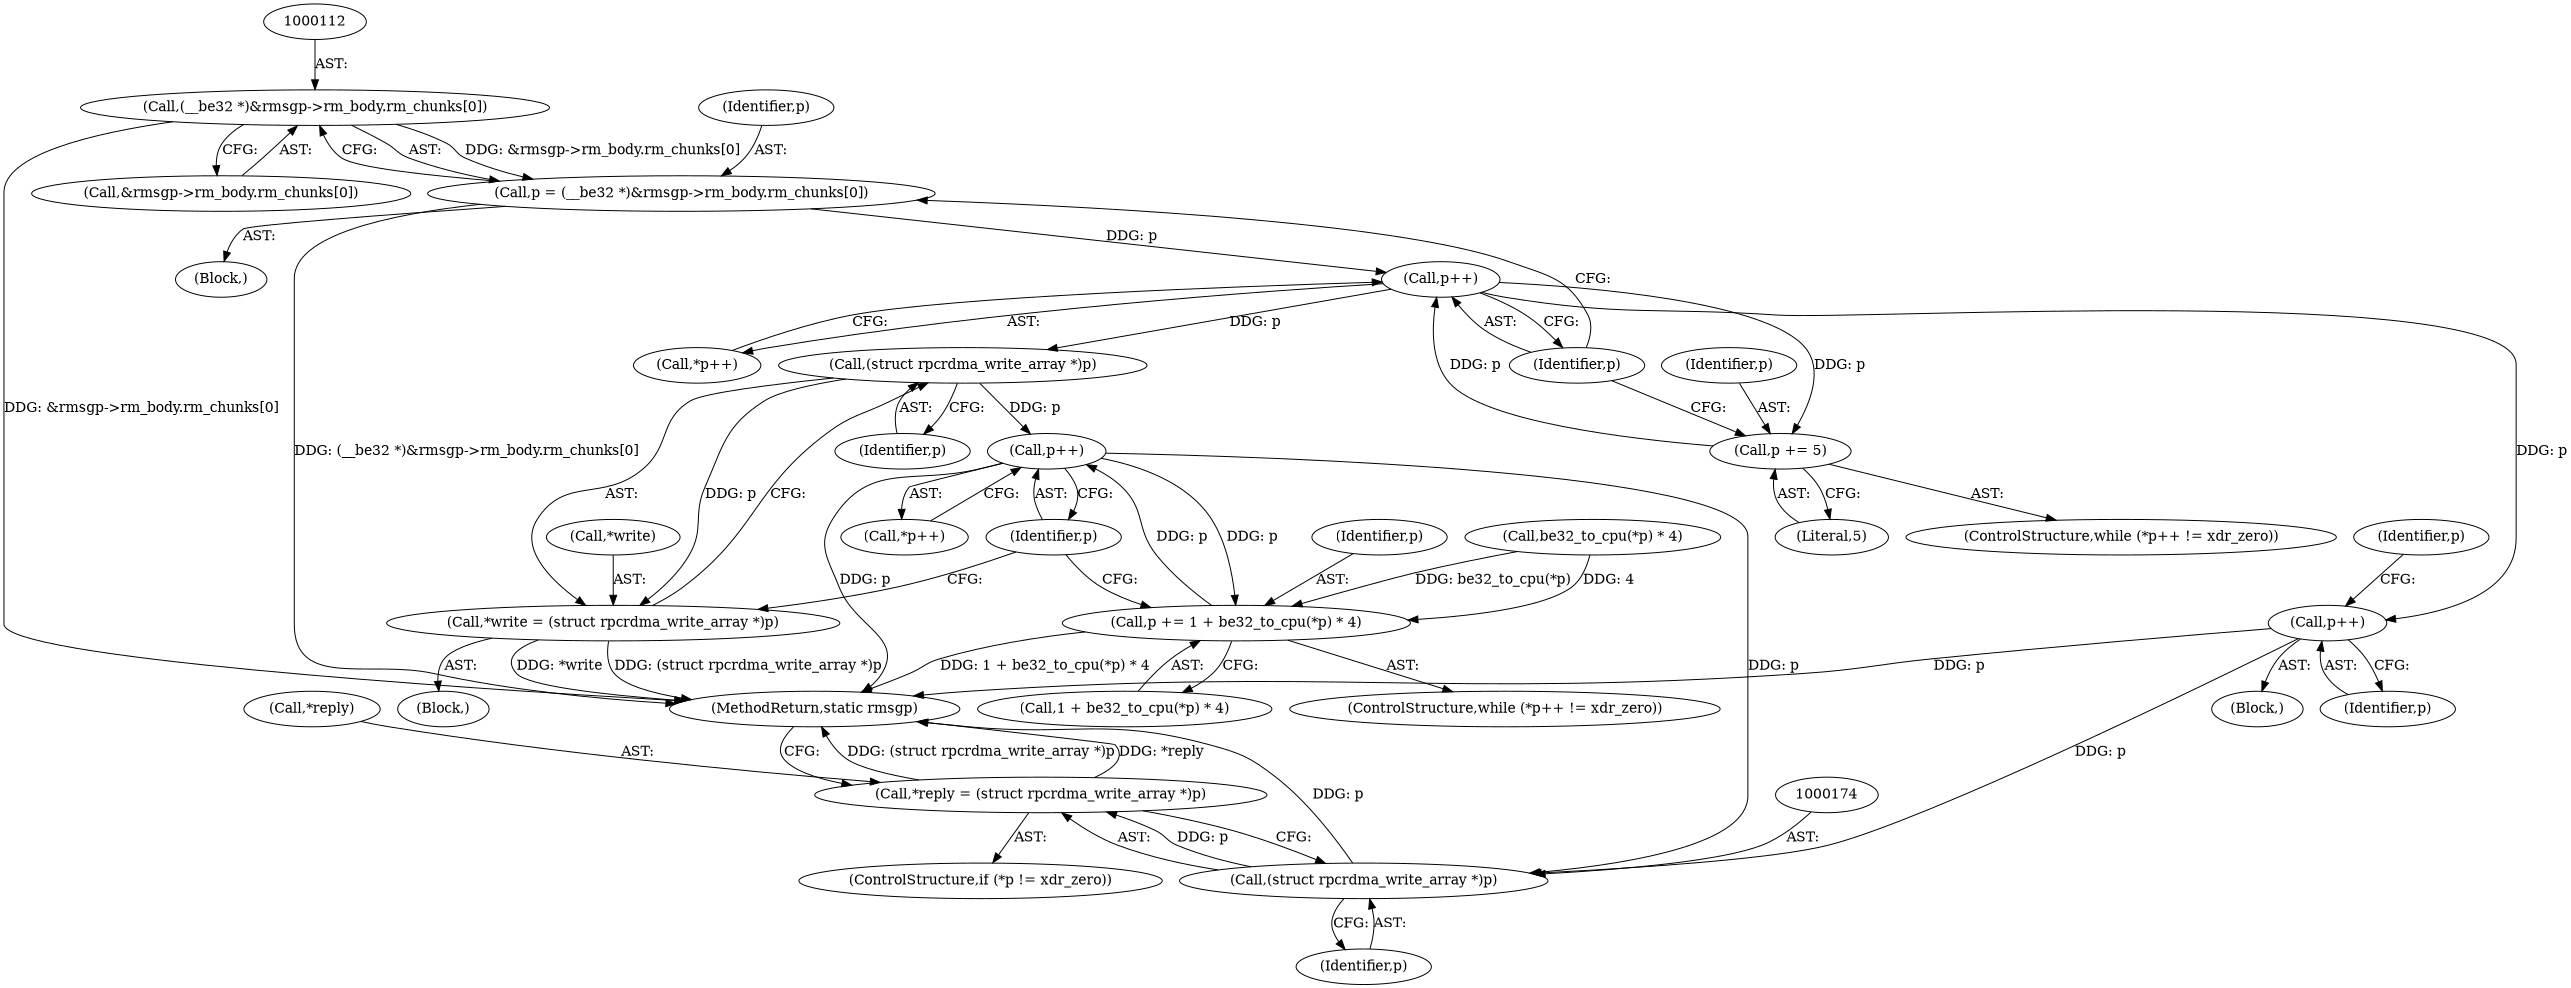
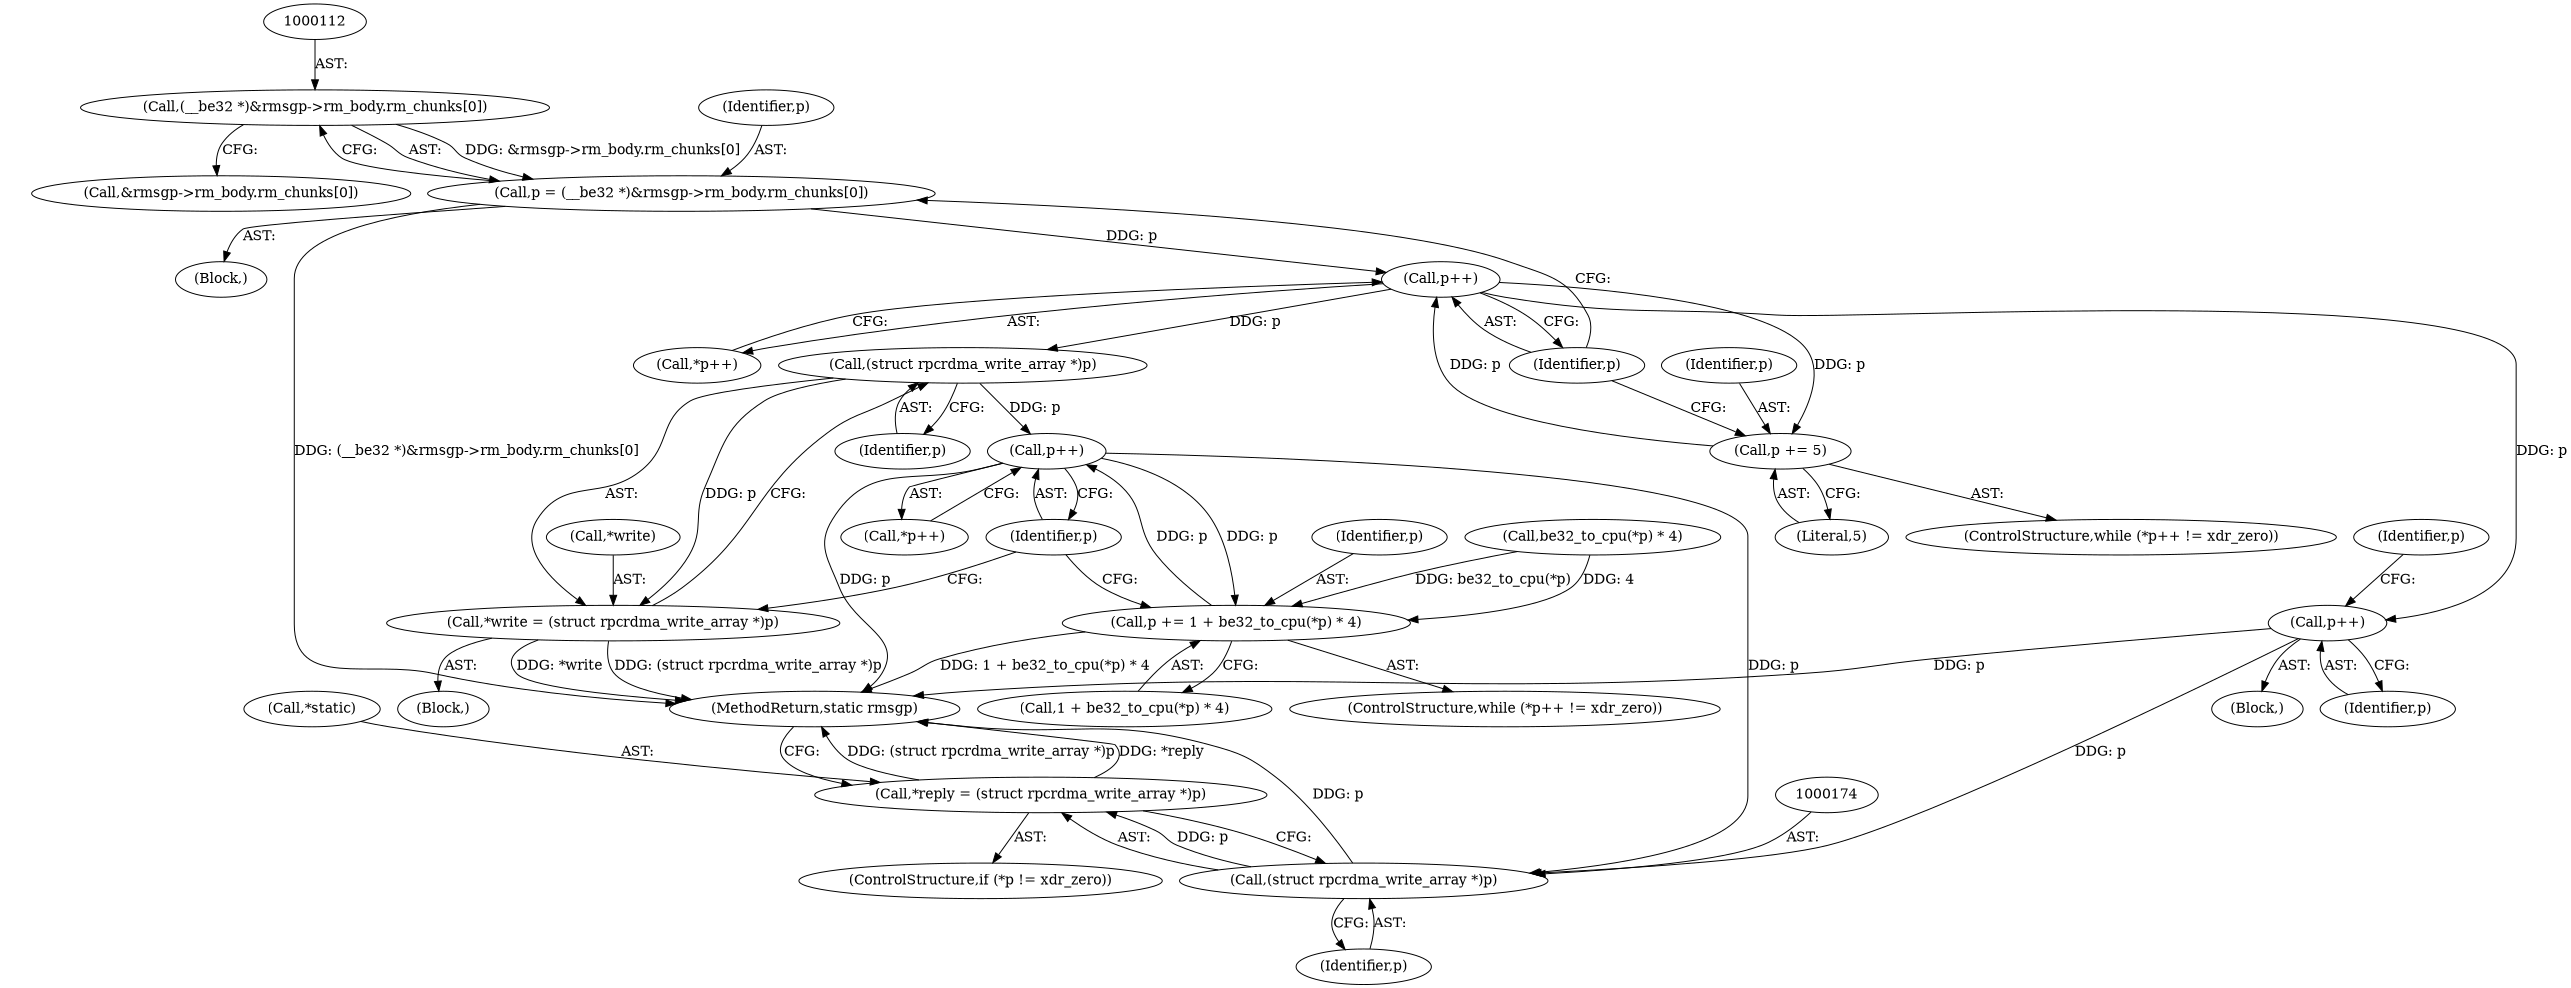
edge "(Call,&rmsgp->rm_body.rm_chunks[0])" -> "(Call,(__be32 *)&rmsgp->rm_body.rm_chunks[0])": removed, label "AST:"
edge "(Call,(__be32 *)&rmsgp->rm_body.rm_chunks[0])" -> "(MethodReturn,static rmsgp)": removed, label "DDG: &rmsgp->rm_body.rm_chunks[0]"
node "(Call,*reply)": label "(Call,*reply)" -> "(Call,*static)"
